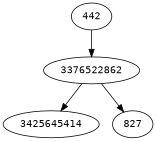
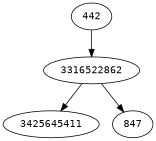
node "3376522862": label "3376522862" -> "3316522862"
node "3425645414": label "3425645414" -> "3425645411"
node "827": label "827" -> "847"
